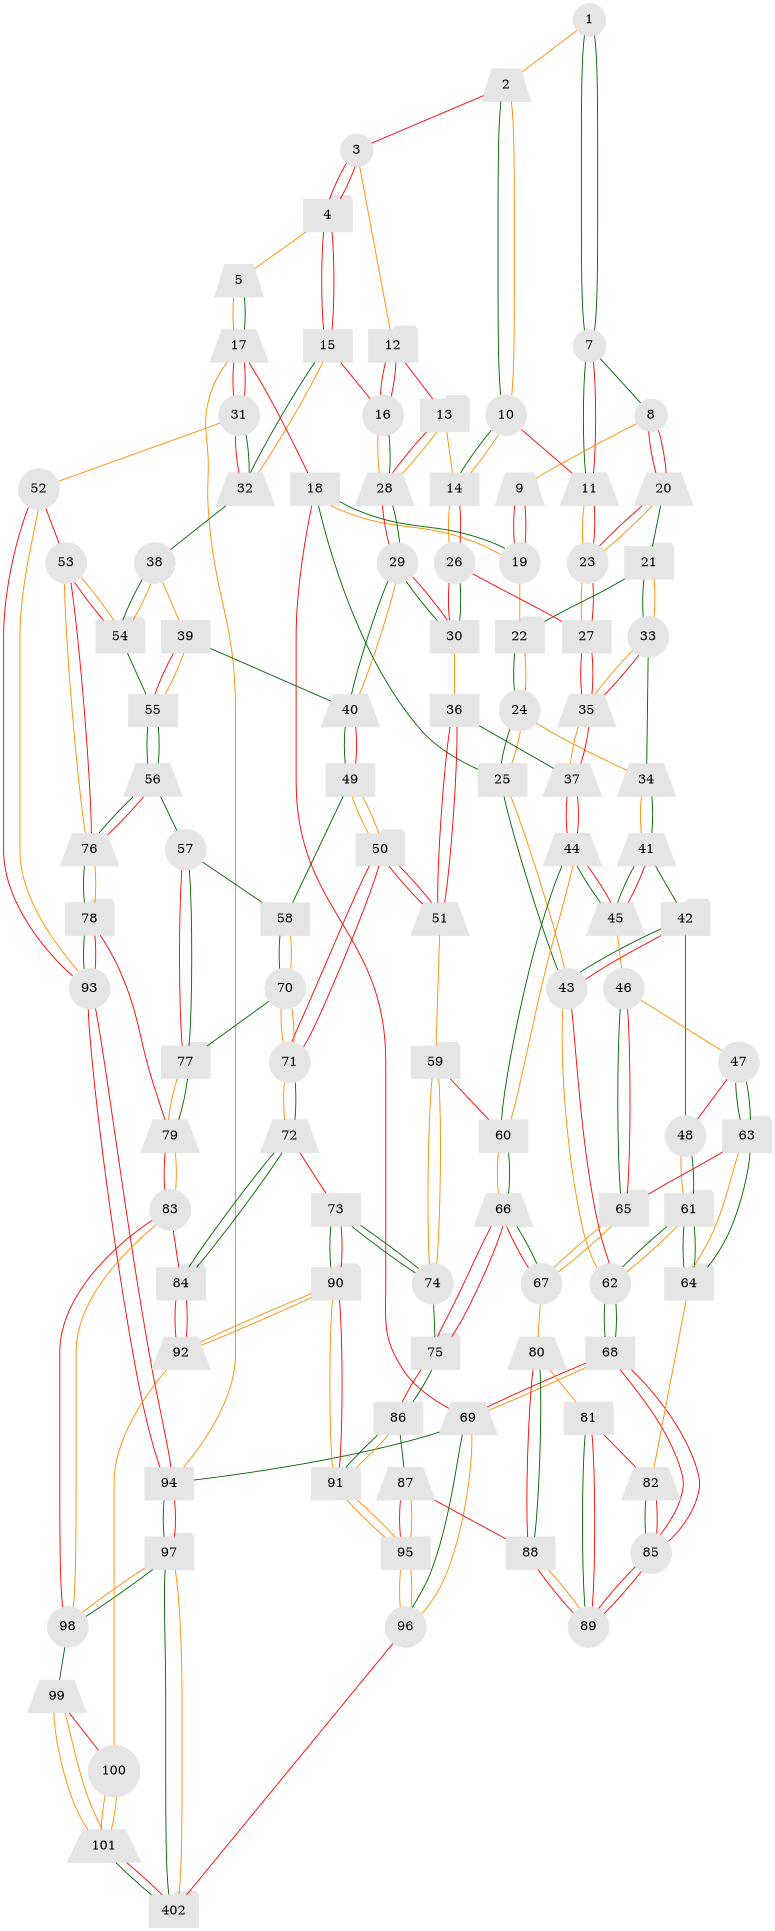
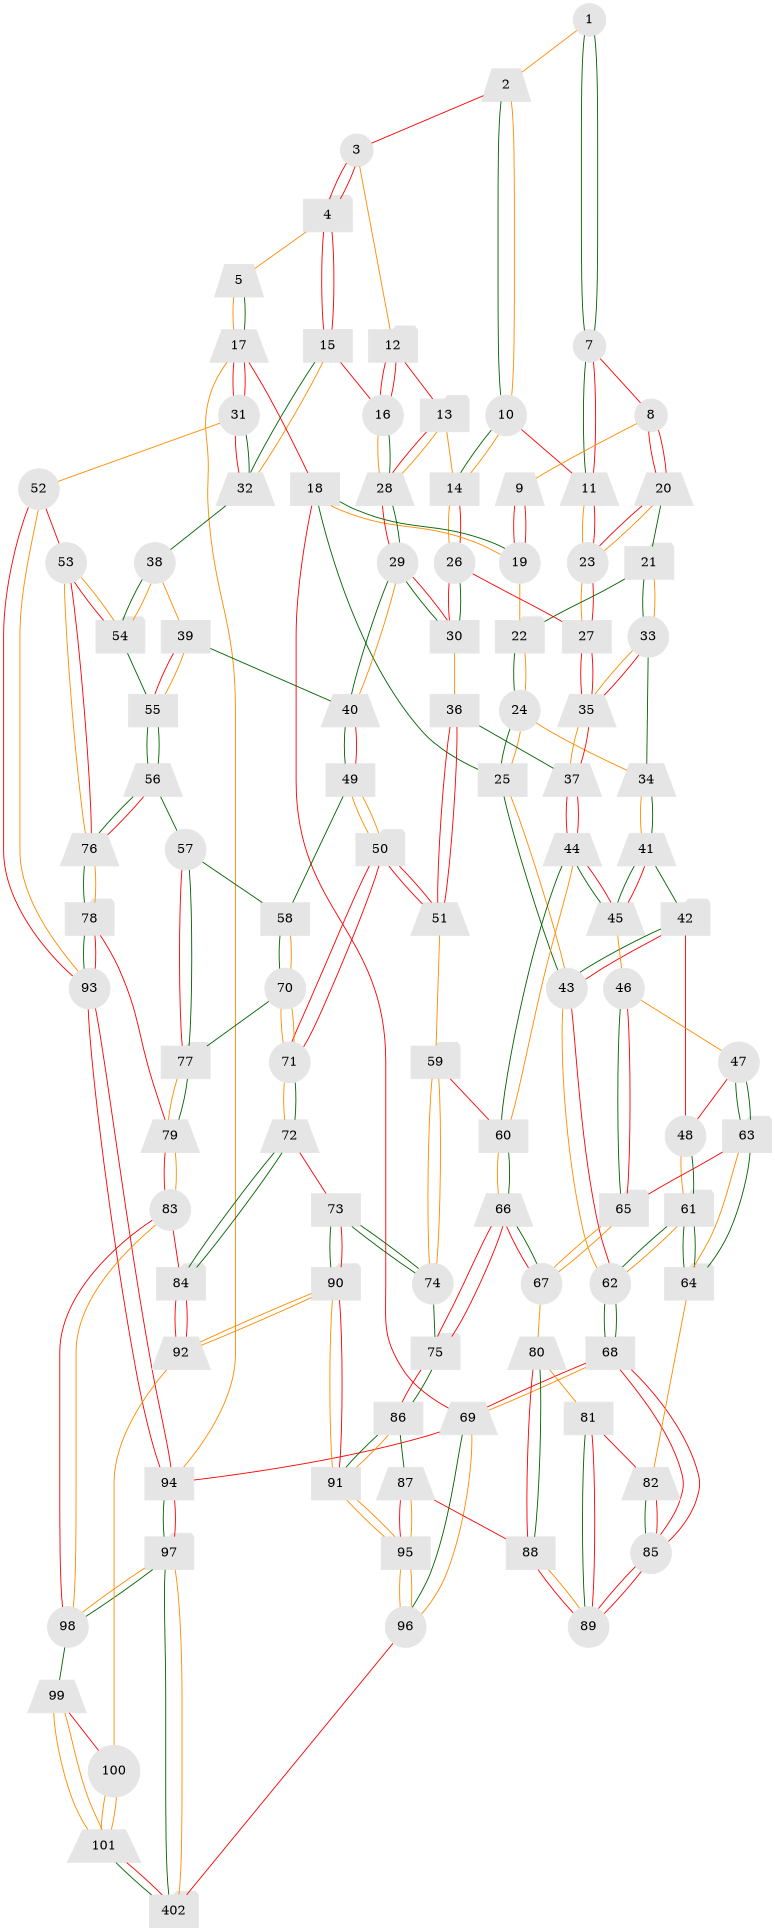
edge "7" -- "8": color darkgreen -> red
edge "69" -- "94": color darkgreen -> red
